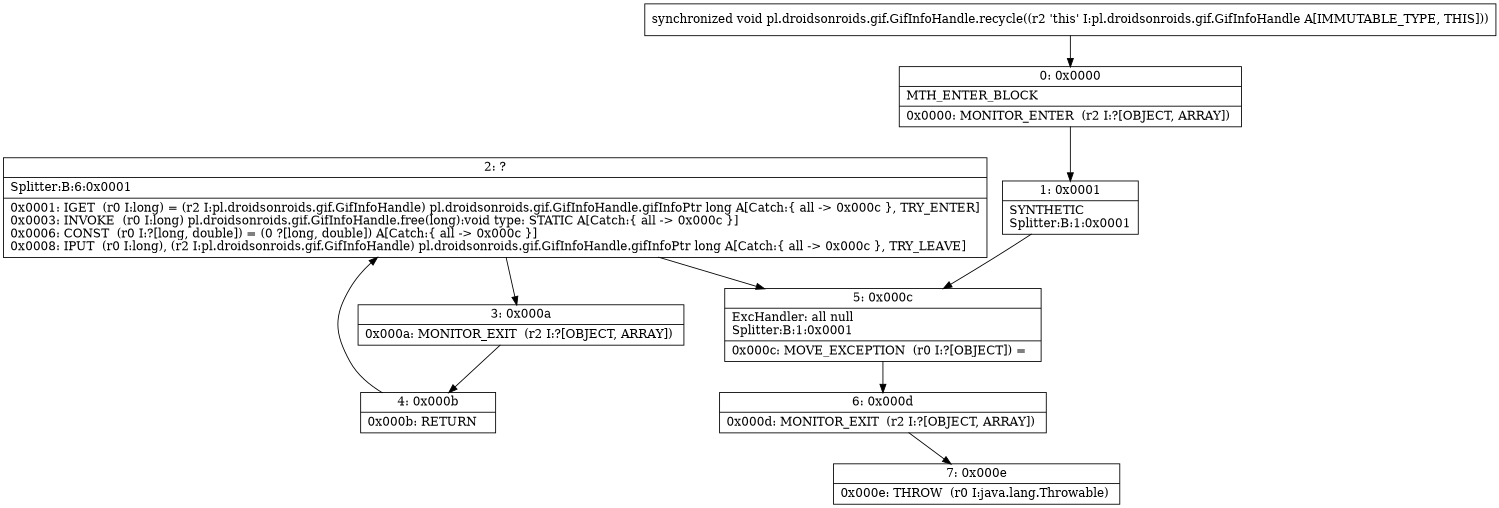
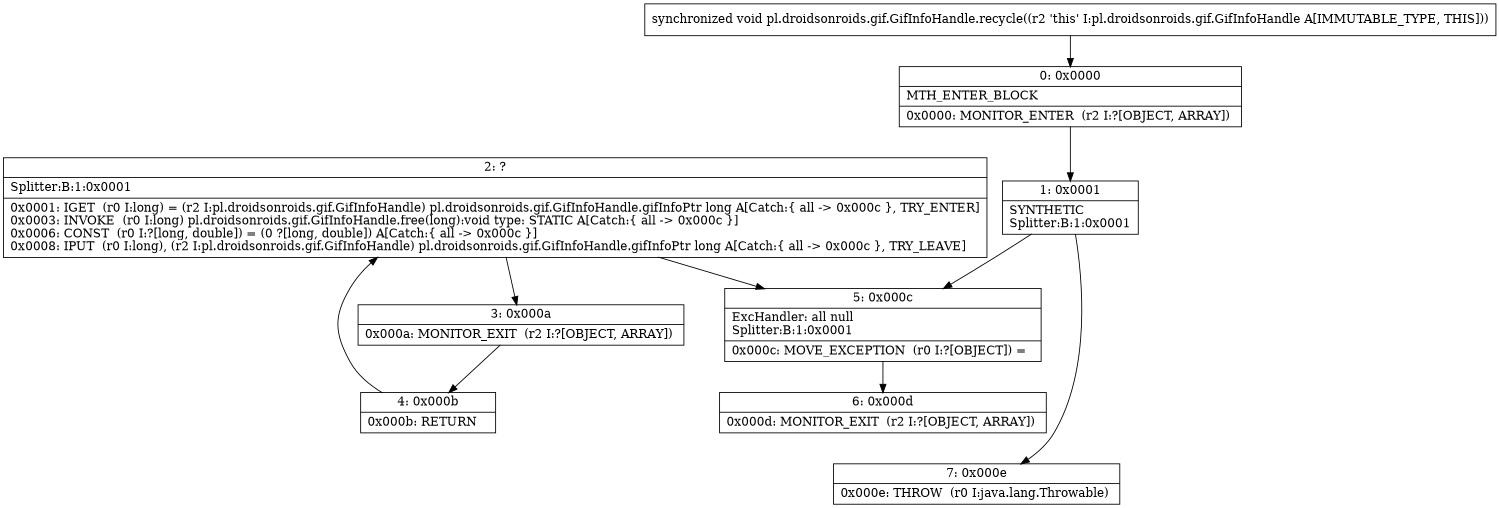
node "2: ?": text "Splitter:B:6:0x0001" -> "Splitter:B:1:0x0001"
edge "6: 0x000d" -> "7: 0x000e": now "1: 0x0001" -> "7: 0x000e"
